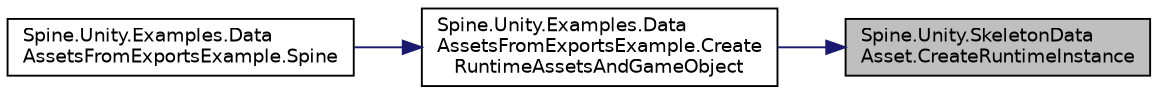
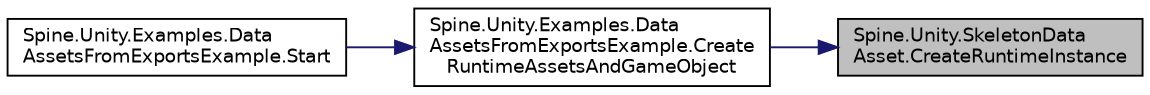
node "Spine.Unity.Examples.Data AssetsFromExportsExample.Spine": label "Spine.Unity.Examples.Data AssetsFromExportsExample.Spine" -> "Spine.Unity.Examples.Data AssetsFromExportsExample.Start"
